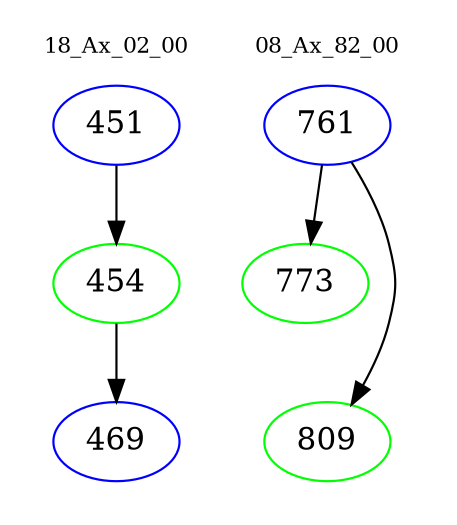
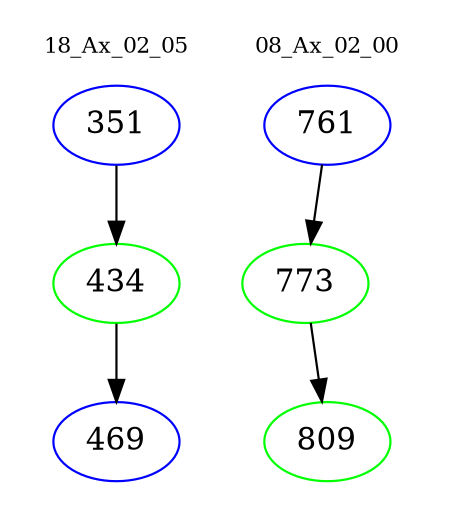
cluster "18_Ax_02_00": label "18_Ax_02_00" -> "18_Ax_02_05"
cluster "08_Ax_82_00": label "08_Ax_82_00" -> "08_Ax_02_00"
node "451": label "451" -> "351"
edge "761" -> "809": now "773" -> "809"
node "454": label "454" -> "434"
